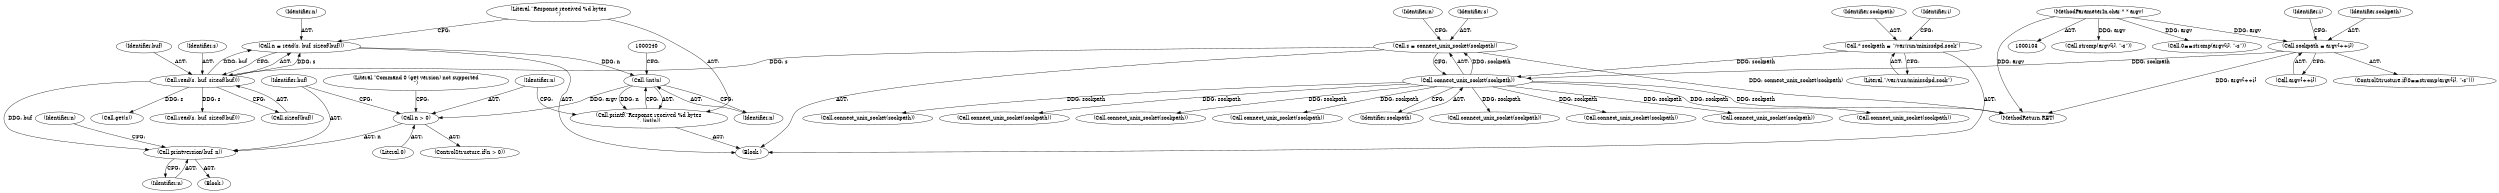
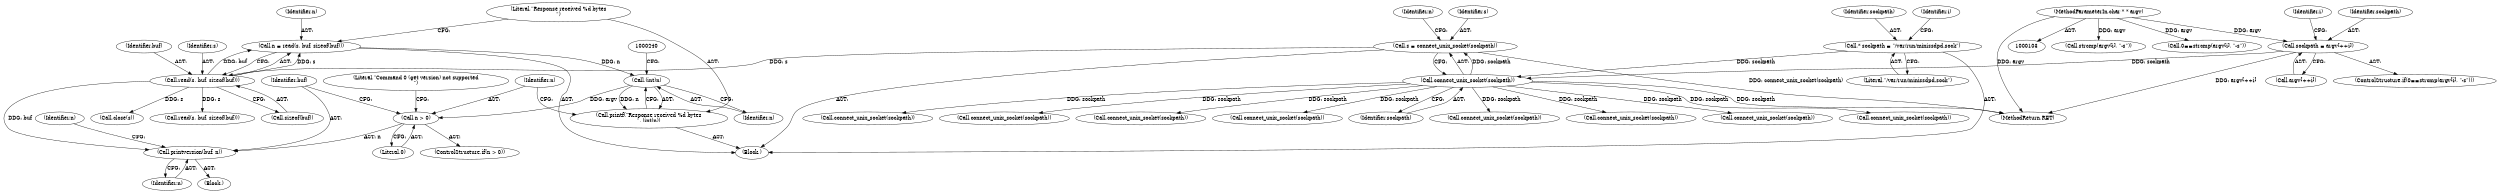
node "(Call,get(s))": label "(Call,get(s))" -> "(Call,close(s))"
edge "(Call,n > 0)" -> "(Literal,0)": added, label "CFG:"
